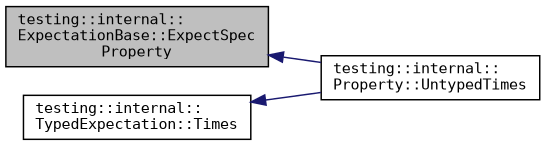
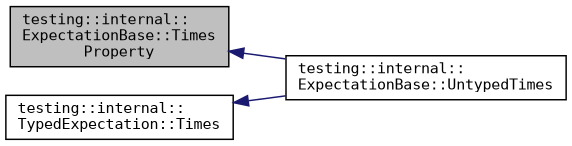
node "testing::internal:: ExpectationBase::ExpectSpec Property": label "testing::internal:: ExpectationBase::ExpectSpec Property" -> "testing::internal:: ExpectationBase::Times Property"
node "testing::internal:: Property::UntypedTimes": label "testing::internal:: Property::UntypedTimes" -> "testing::internal:: ExpectationBase::UntypedTimes"
